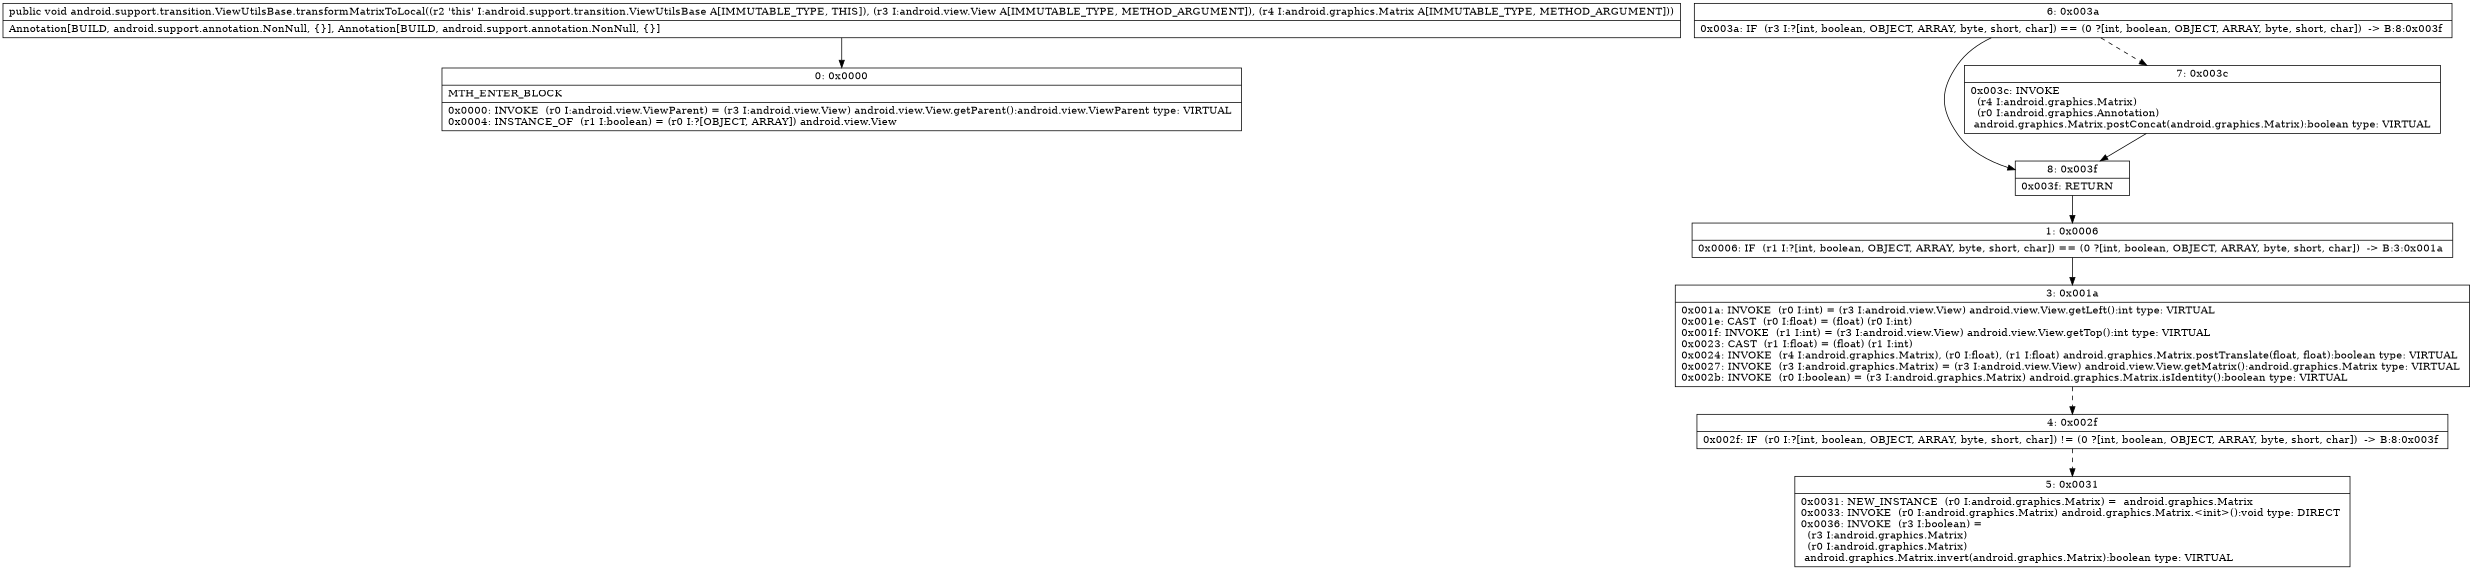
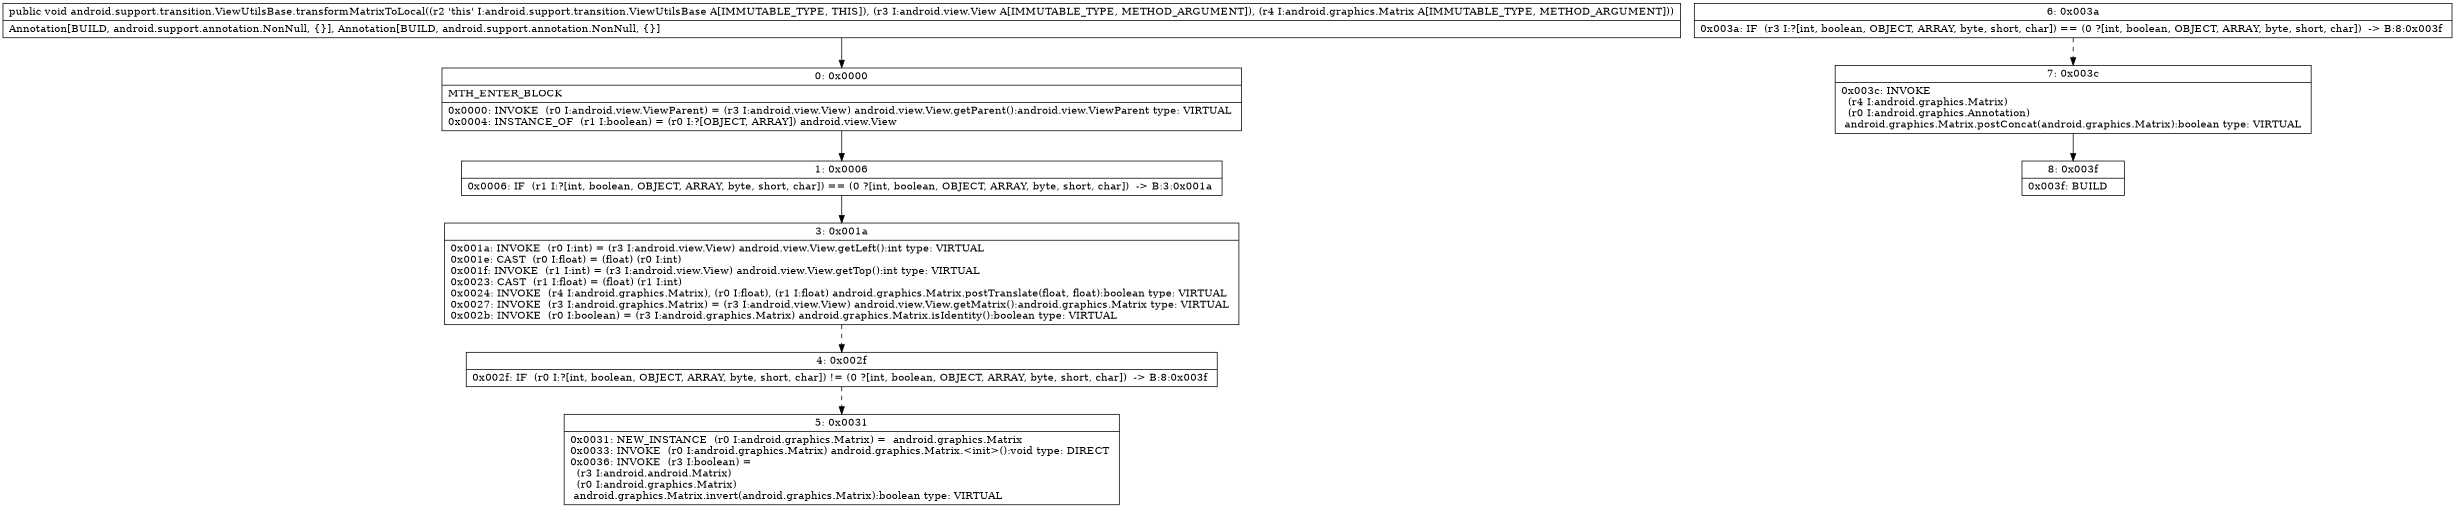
edge "6: 0x003a" -> "8: 0x003f": removed
node "8: 0x003f": text "0x003f: RETURN" -> "0x003f: BUILD"
edge "8: 0x003f" -> "1: 0x0006": now "0: 0x0000" -> "1: 0x0006"
node "5: 0x0031": text "(r3 I:android.graphics.Matrix)" -> "(r3 I:android.android.Matrix)"
